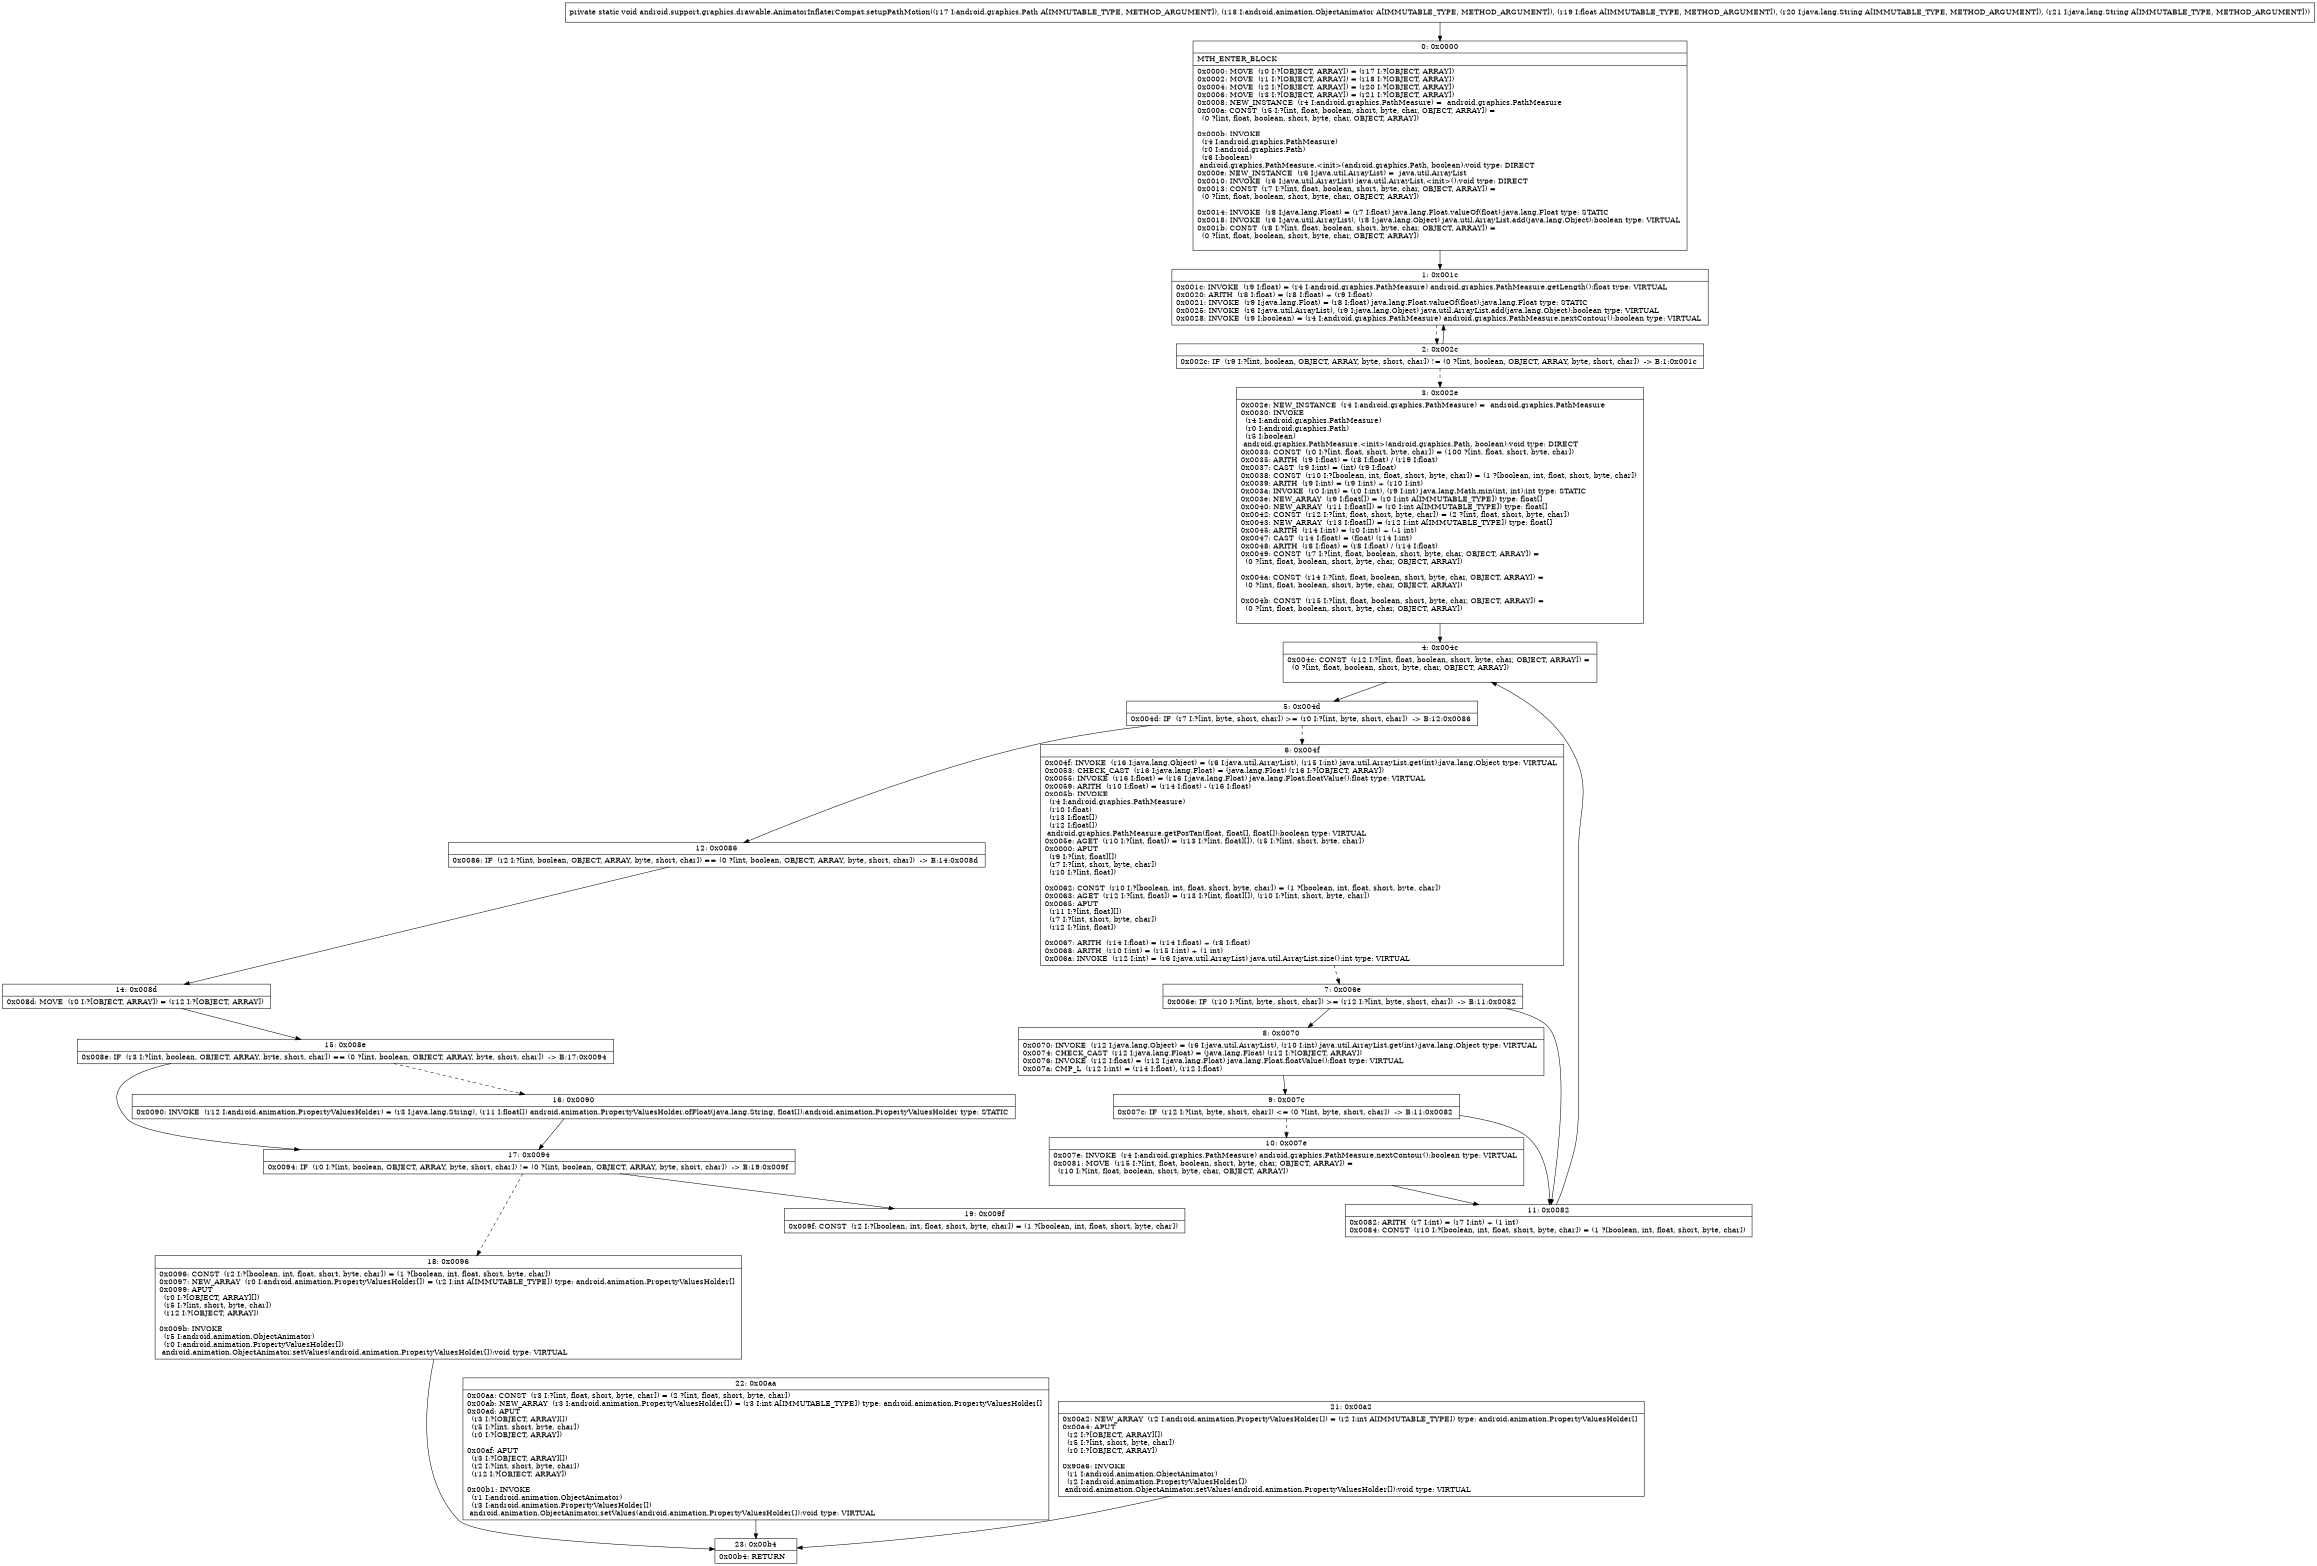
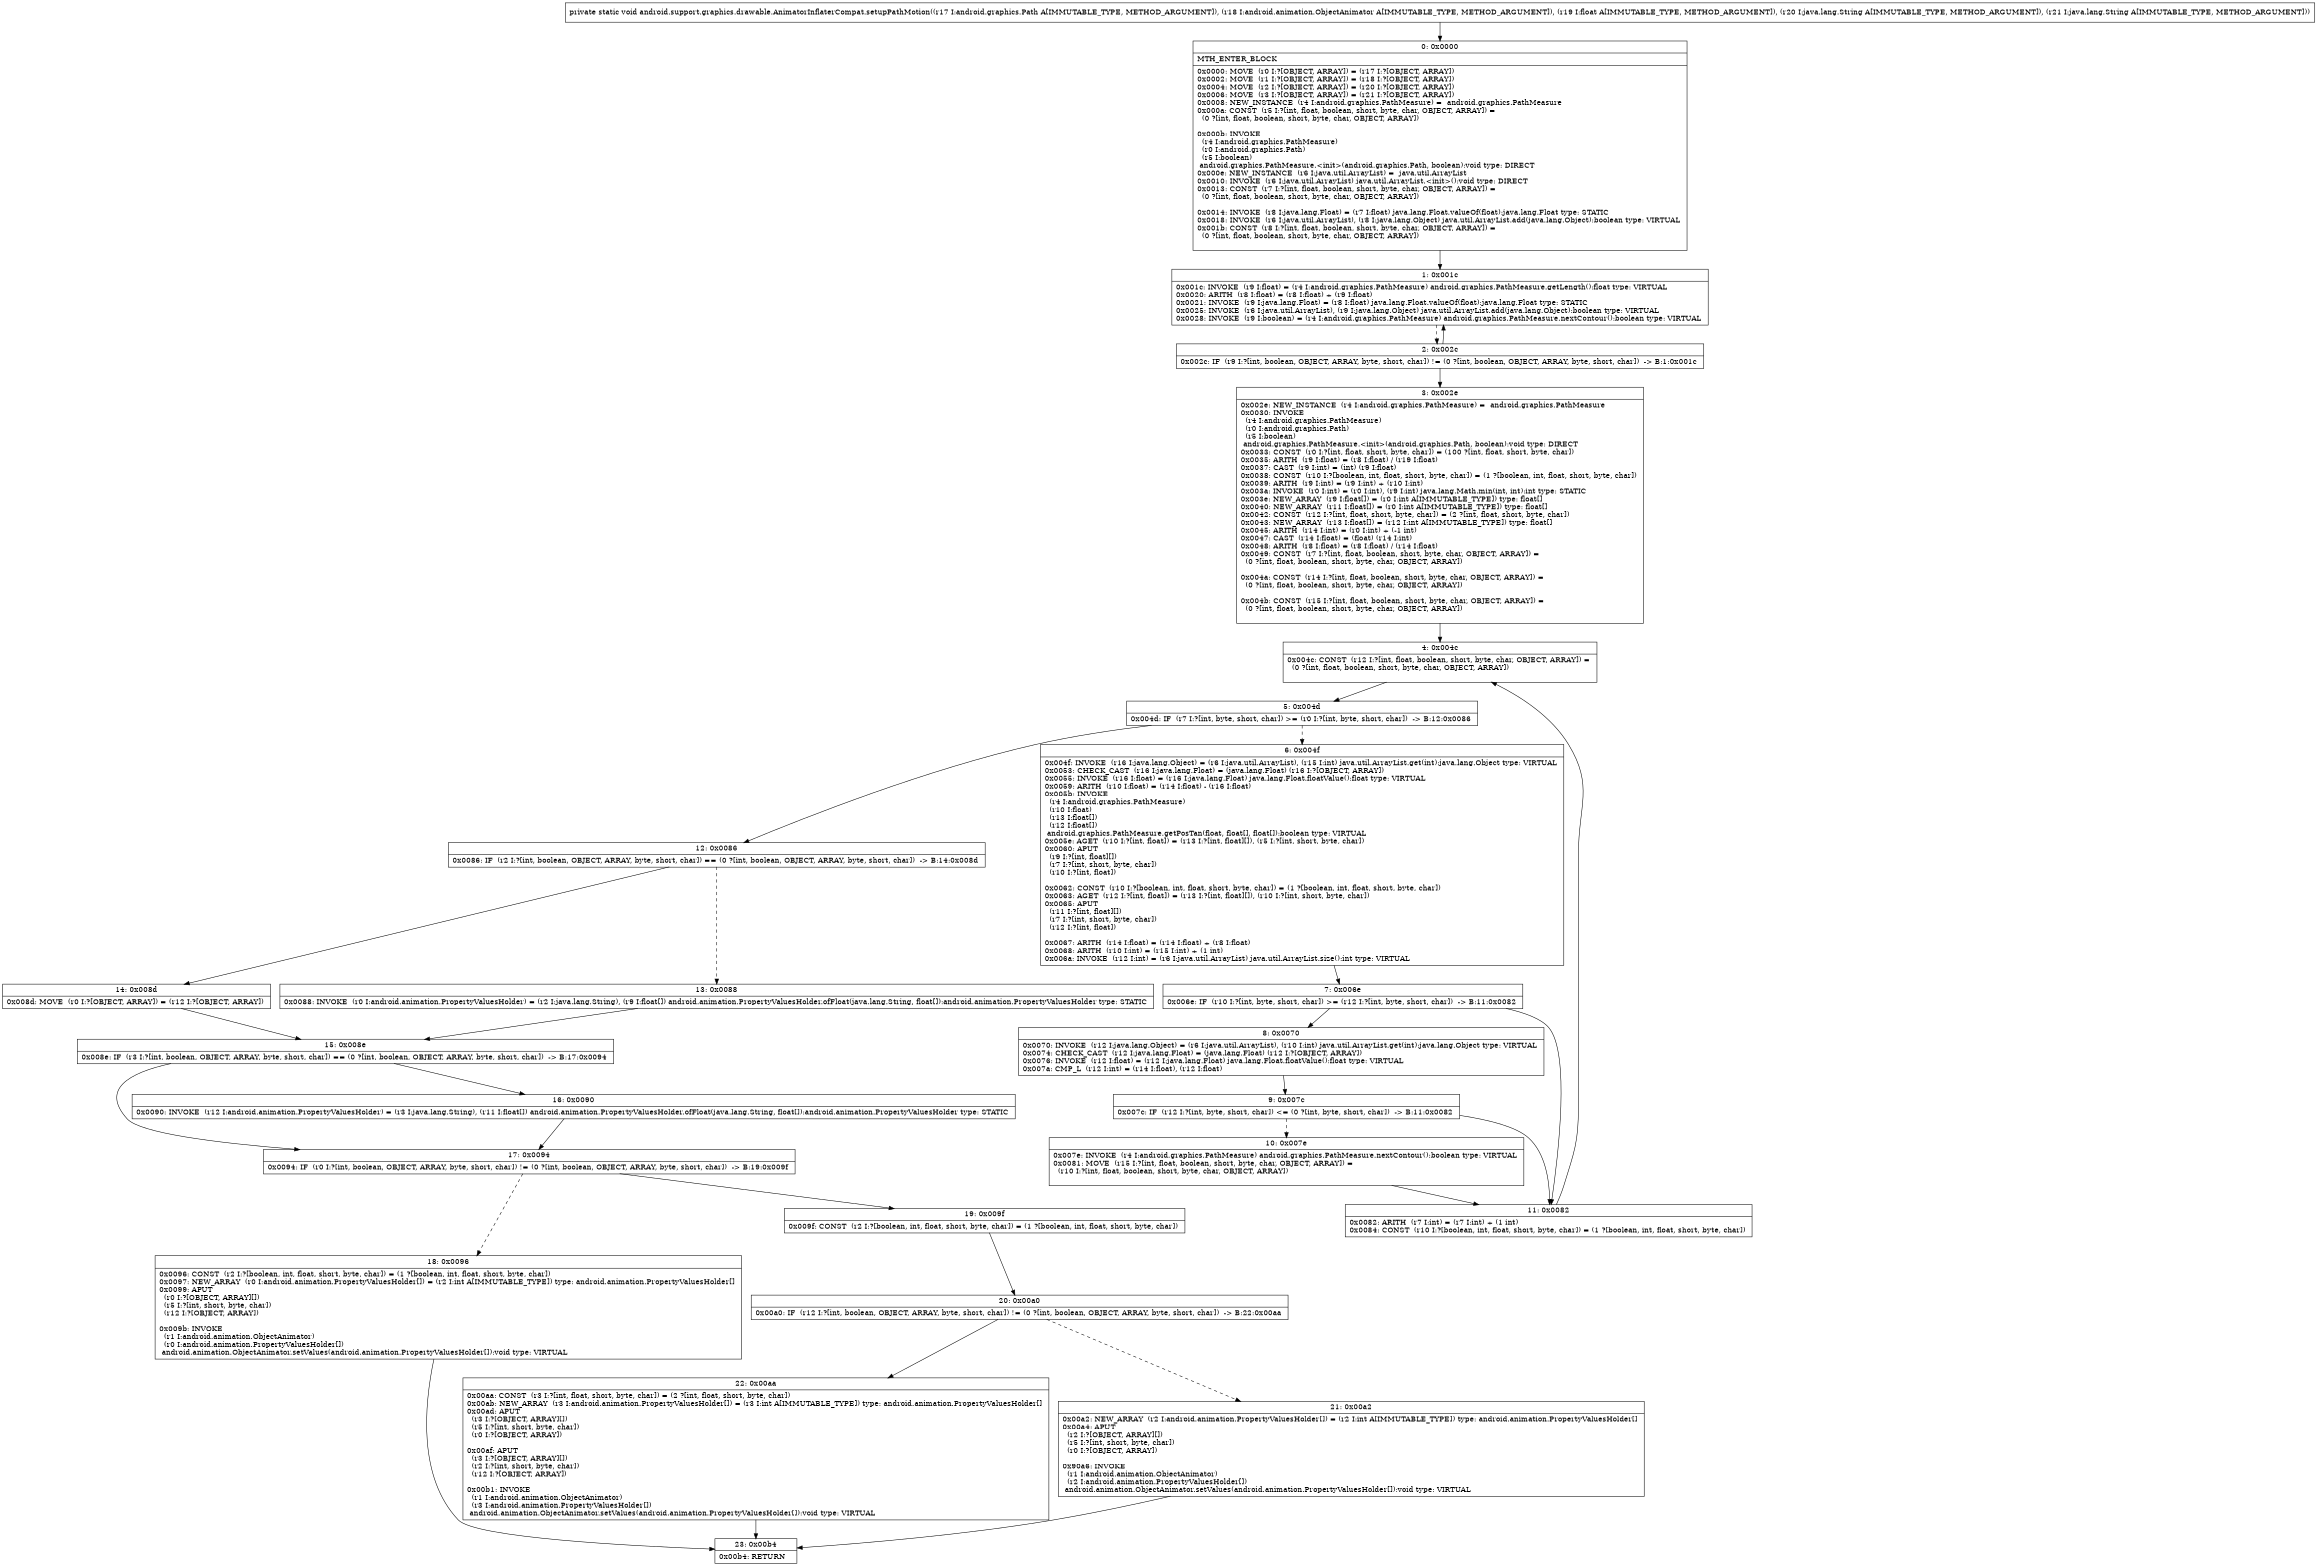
node "0: 0x0000": text "(r6 I:boolean)" -> "(r5 I:boolean)"
edge "2: 0x002c" -> "3: 0x002e": style dashed -> solid
node "6: 0x004f": text "0x0000: APUT" -> "0x0060: APUT"
edge "6: 0x004f" -> "7: 0x006e": style dashed -> solid
node "13: 0x0088": added
edge "15: 0x008e" -> "16: 0x0090": style dashed -> solid
node "20: 0x00a0": added
node "18: 0x0096": text "(r5 I:android.animation.ObjectAnimator)" -> "(r1 I:android.animation.ObjectAnimator)"
